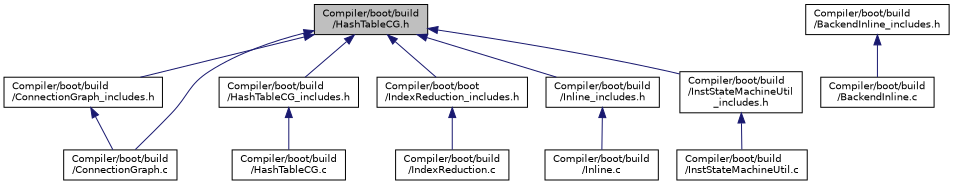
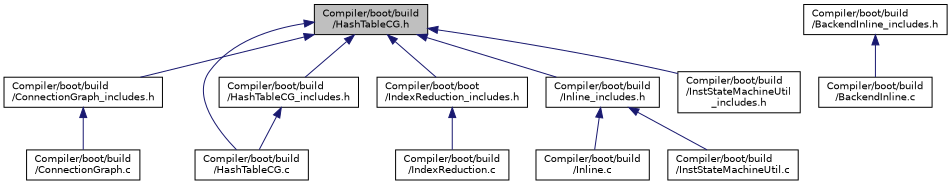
edge "Compiler/boot/build /ConnectionGraph.c" -> "Compiler/boot/build /HashTableCG.h": now "Compiler/boot/build /HashTableCG.c" -> "Compiler/boot/build /HashTableCG.h"
edge "Compiler/boot/build /InstStateMachineUtil.c" -> "Compiler/boot/build /InstStateMachineUtil _includes.h": now "Compiler/boot/build /InstStateMachineUtil.c" -> "Compiler/boot/build /Inline_includes.h"
